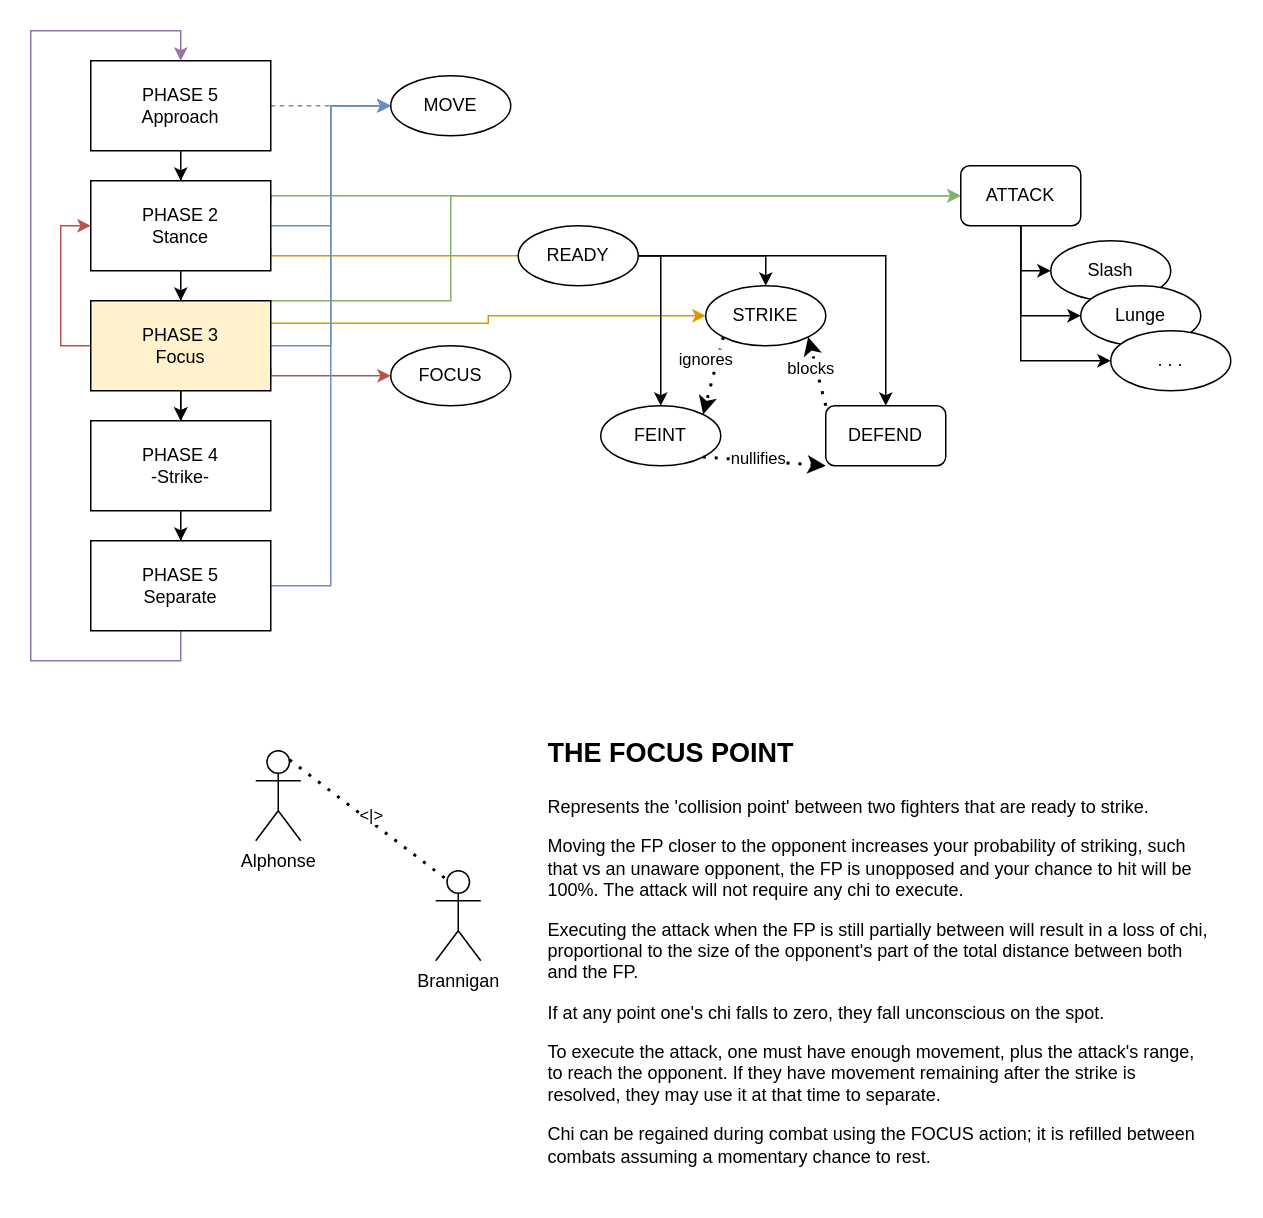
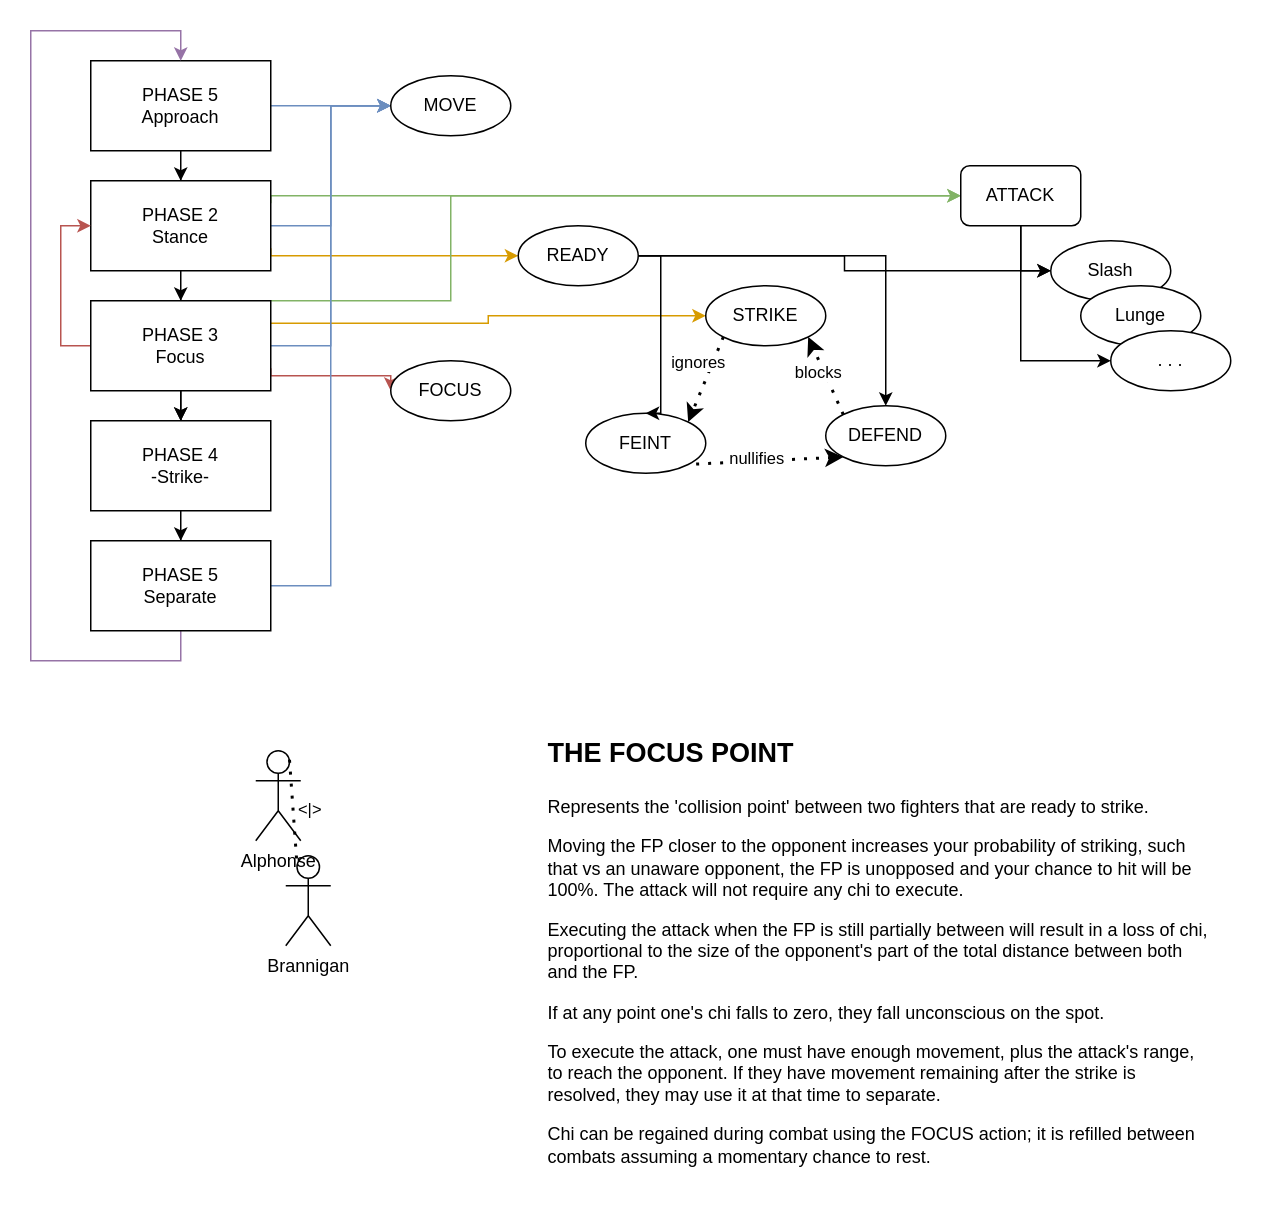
edge "PHASE 5 Approach" -> "MOVE": style dashed -> solid
edge "PHASE 2 Stance" -- "READY": arrowhead none -> classic
edge "READY" -> "STRIKE": now "READY" -> "Slash"
edge "ATTACK" -> "Lunge": removed
node "PHASE 3 Focus": fillcolor #fff2cc -> #ffffff
node "FOCUS": moved (451, 376) -> (451, 391)
node "FEINT": moved (661, 436) -> (646, 443)
node "DEFEND": shape rounded rectangle -> ellipse
node "Brannigan": moved (458, 916) -> (308, 901)
